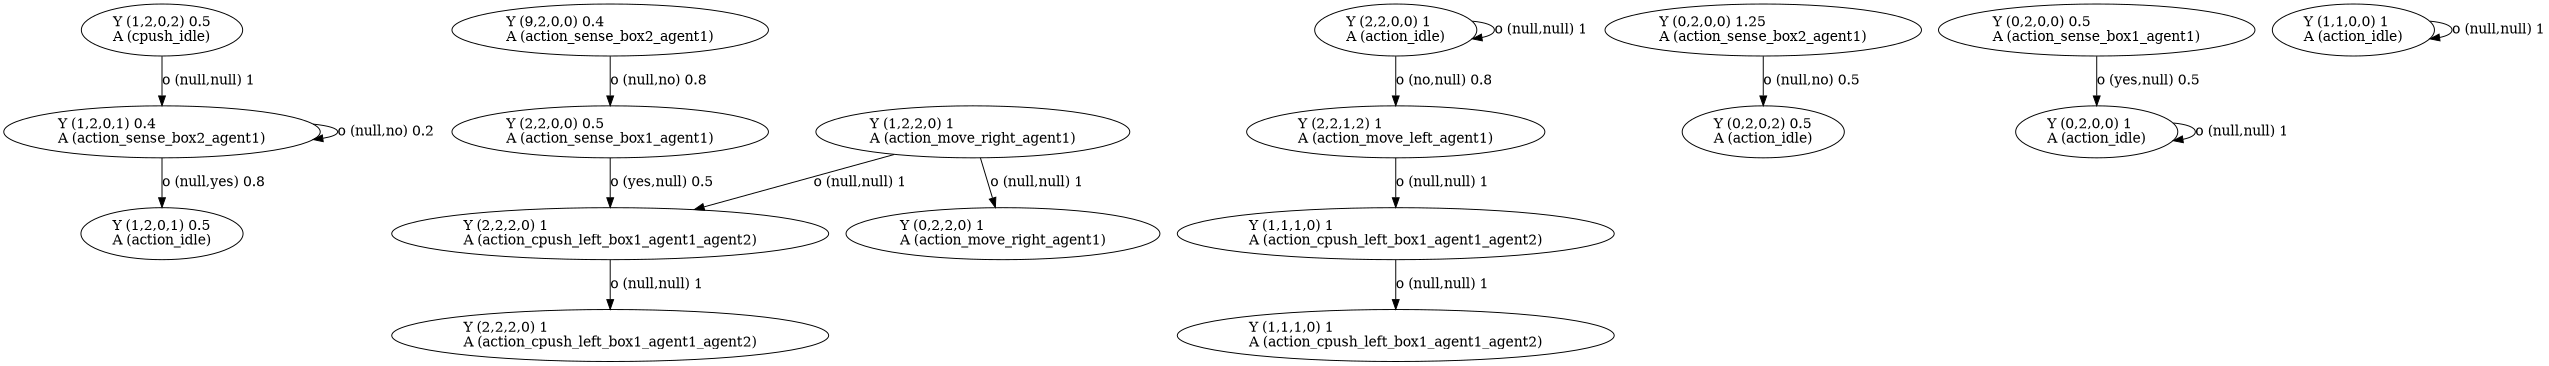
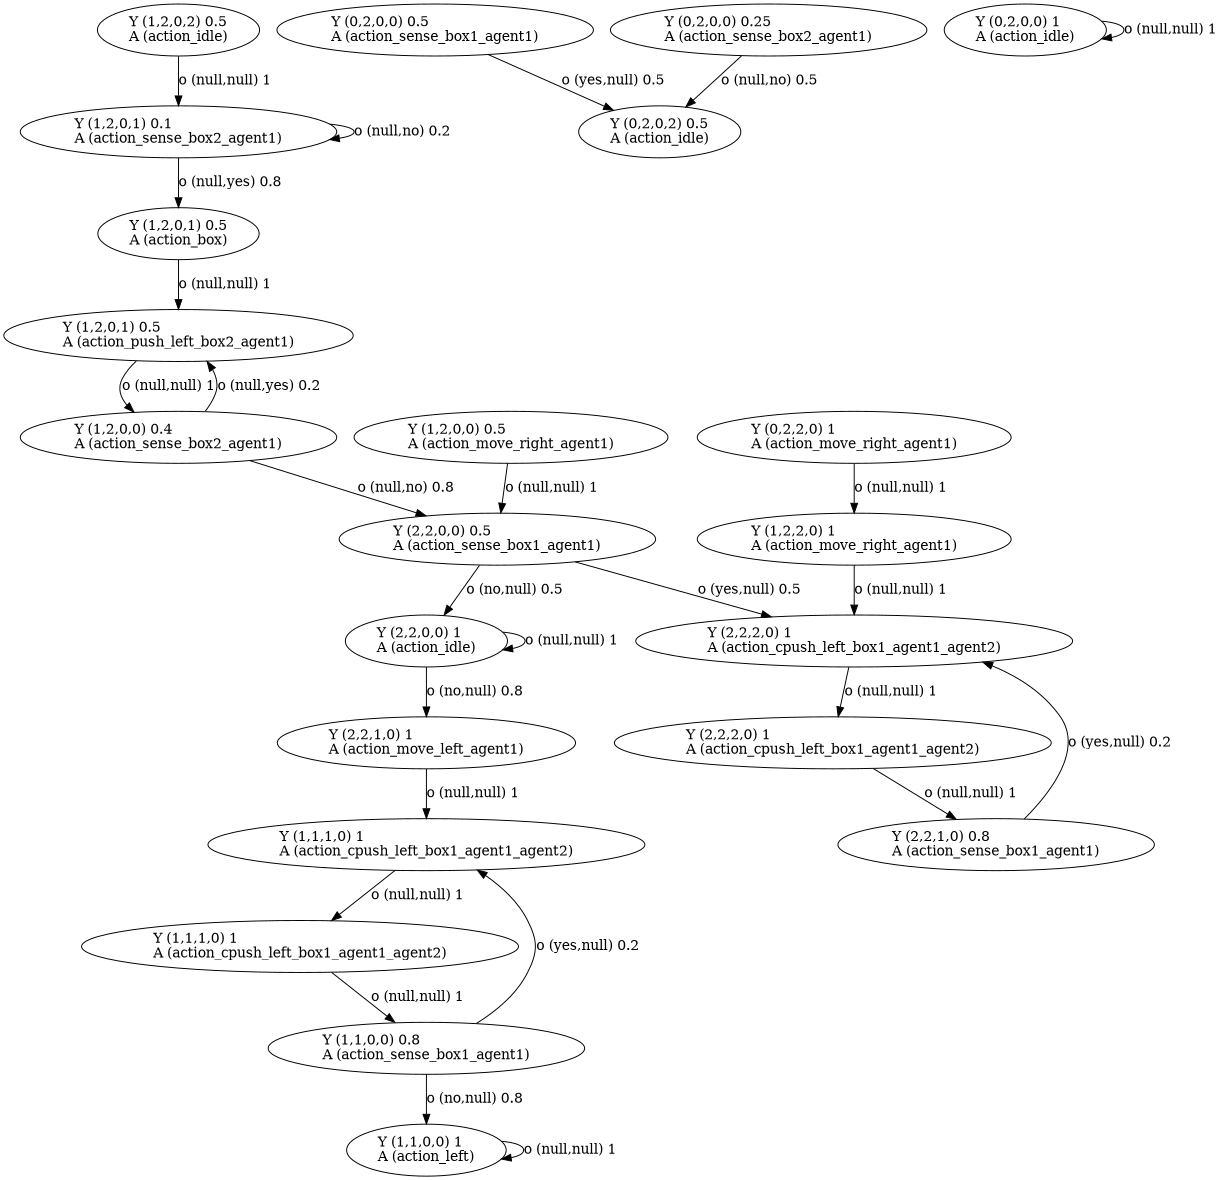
node "Y (1,2,0,2) 0.5 A (cpush_idle)": label "Y (1,2,0,2) 0.5 A (cpush_idle)" -> "Y (1,2,0,2) 0.5 A (action_idle)"
node "Y (9,2,0,0) 0.4 A (action_sense_box2_agent1)": label "Y (9,2,0,0) 0.4 A (action_sense_box2_agent1)" -> "Y (1,2,0,0) 0.4 A (action_sense_box2_agent1)"
node "Y (0,2,0,0) 1.25 A (action_sense_box2_agent1)": label "Y (0,2,0,0) 1.25 A (action_sense_box2_agent1)" -> "Y (0,2,0,0) 0.25 A (action_sense_box2_agent1)"
node "Y (1,1,0,0) 1 A (action_idle)": label "Y (1,1,0,0) 1 A (action_idle)" -> "Y (1,1,0,0) 1 A (action_left)"
edge "Y (0,2,0,0) 0.5 A (action_sense_box1_agent1)" -> "Y (0,2,0,0) 1 A (action_idle)": now "Y (0,2,0,0) 0.5 A (action_sense_box1_agent1)" -> "Y (0,2,0,2) 0.5 A (action_idle)"
node "Y (1,2,0,1) 0.4 A (action_sense_box2_agent1)": label "Y (1,2,0,1) 0.4 A (action_sense_box2_agent1)" -> "Y (1,2,0,1) 0.1 A (action_sense_box2_agent1)"
node "Y (2,2,1,2) 1 A (action_move_left_agent1)": label "Y (2,2,1,2) 1 A (action_move_left_agent1)" -> "Y (2,2,1,0) 1 A (action_move_left_agent1)"
edge "Y (1,2,2,0) 1 A (action_move_right_agent1)" -> "Y (0,2,2,0) 1 A (action_move_right_agent1)": reversed
node "Y (1,2,0,1) 0.5 A (action_idle)": label "Y (1,2,0,1) 0.5 A (action_idle)" -> "Y (1,2,0,1) 0.5 A (action_box)"
node "Y (1,2,0,1) 0.5 A (action_push_left_box2_agent1)": added
node "Y (1,2,0,0) 0.5 A (action_move_right_agent1)": added
edge "Y (2,2,0,0) 0.5 A (action_sense_box1_agent1)" -> "Y (2,2,0,0) 1 A (action_idle)": added, label "o (no,null) 0.5"
node "Y (2,2,1,0) 0.8 A (action_sense_box1_agent1)": added
node "Y (1,1,0,0) 0.8 A (action_sense_box1_agent1)": added
